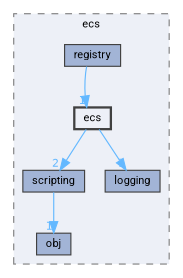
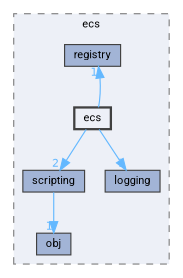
edge "registry" -> "ecs": reversed
